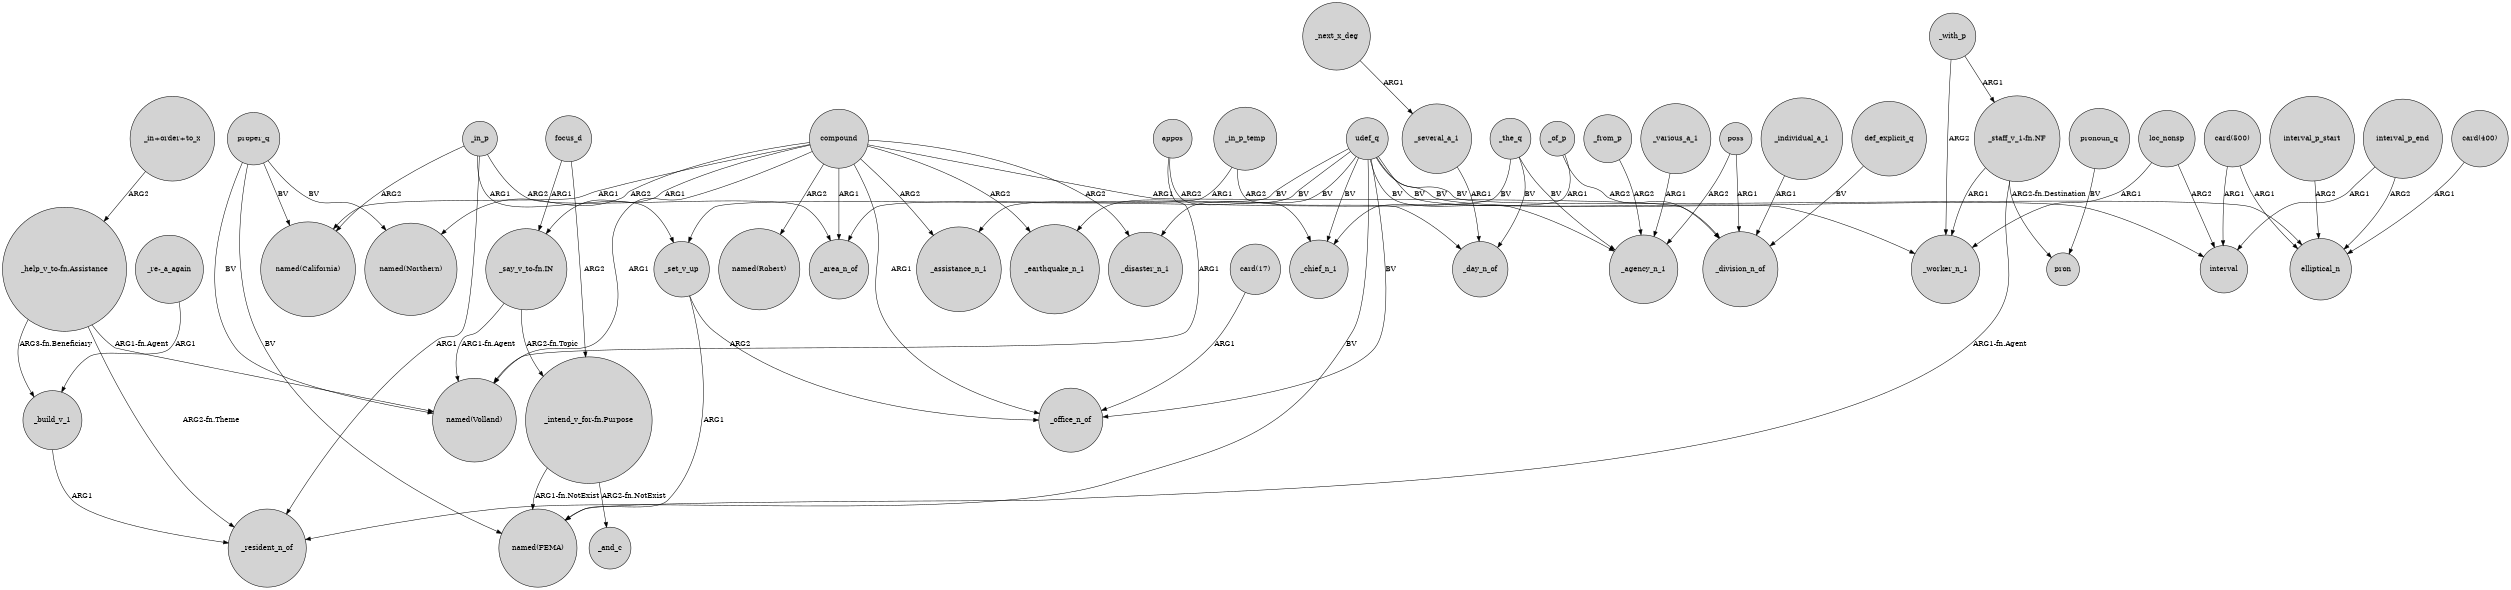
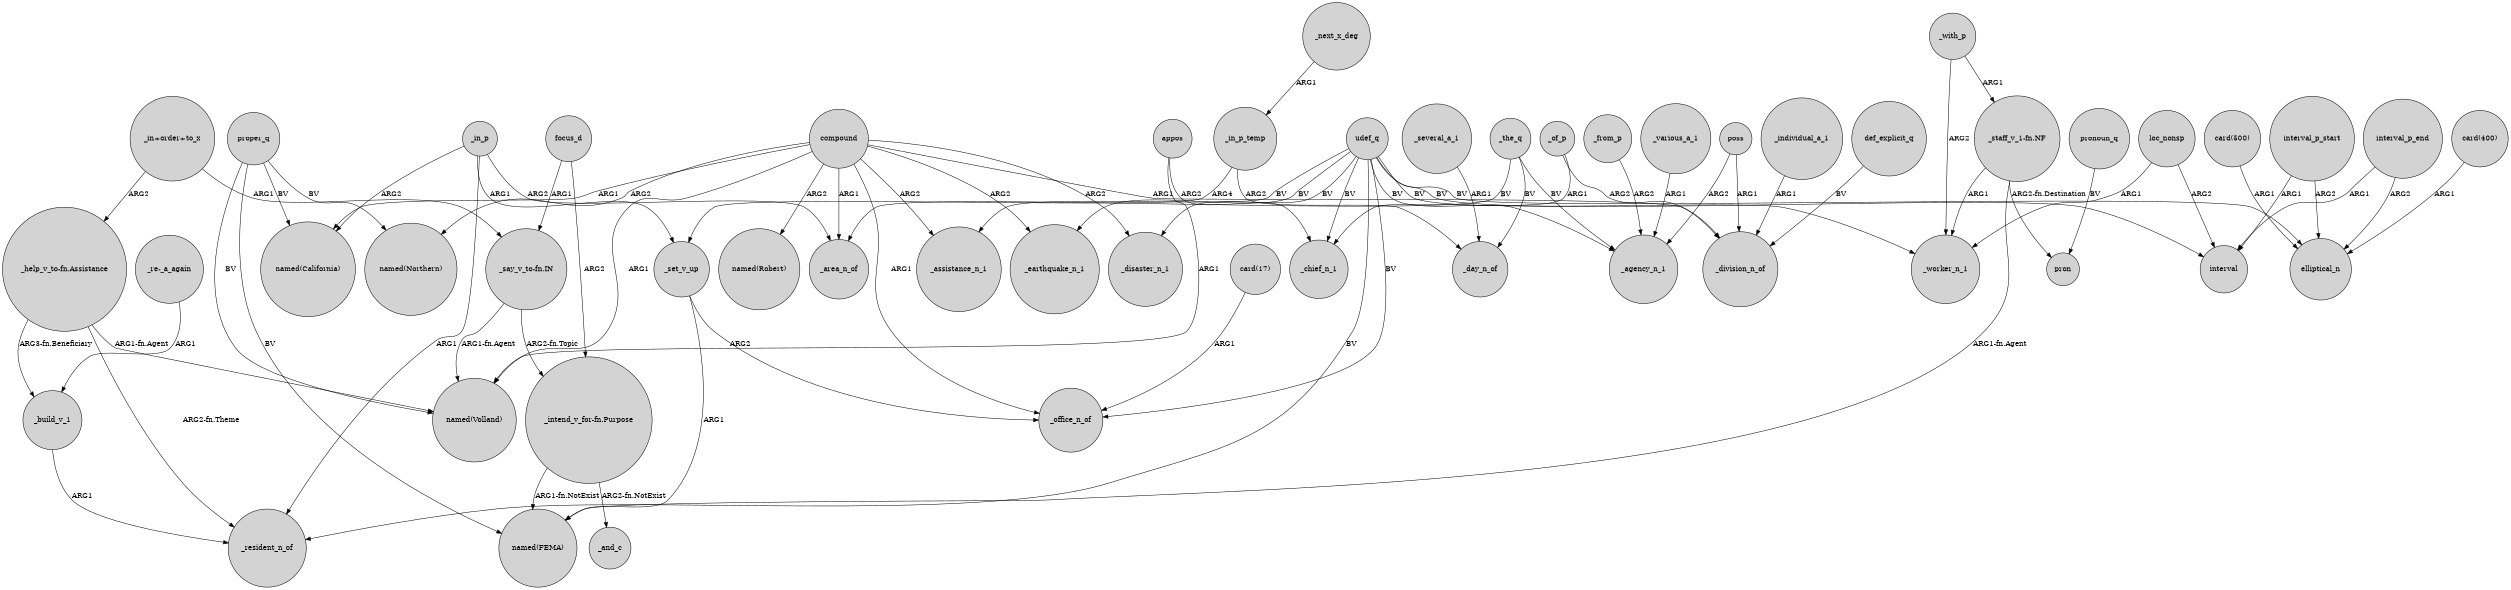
edge "_next_x_deg" -> "_several_a_1": now "_next_x_deg" -> "_in_p_temp"
edge "compound" -> "_say_v_to-fn.IN": now "_in+order+to_x" -> "_say_v_to-fn.IN"
edge "_in_p_temp" -> "_set_v_up": label "ARG1" -> "ARG4"
edge "card(500)" -> "interval": now "interval_p_start" -> "interval"
